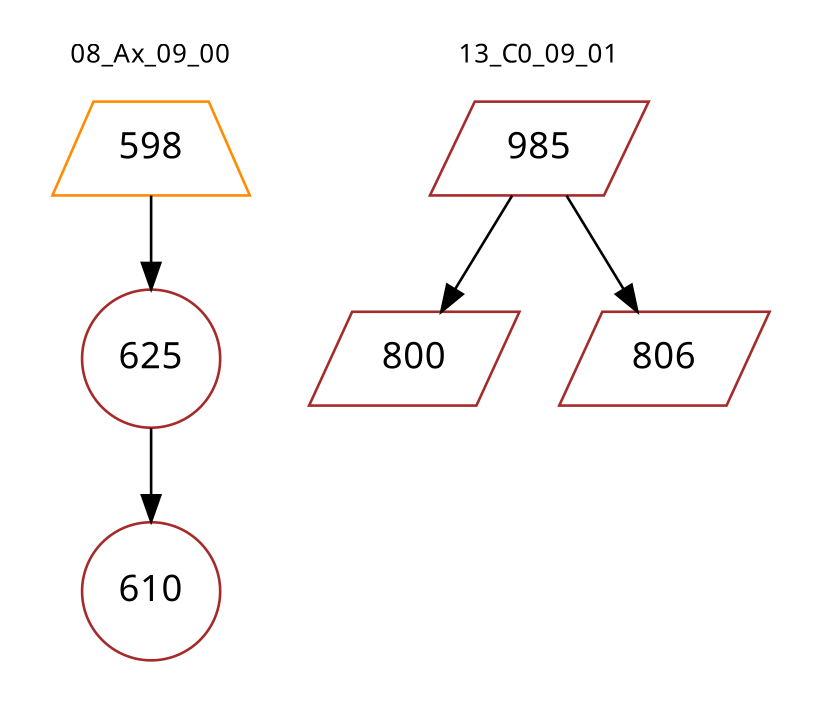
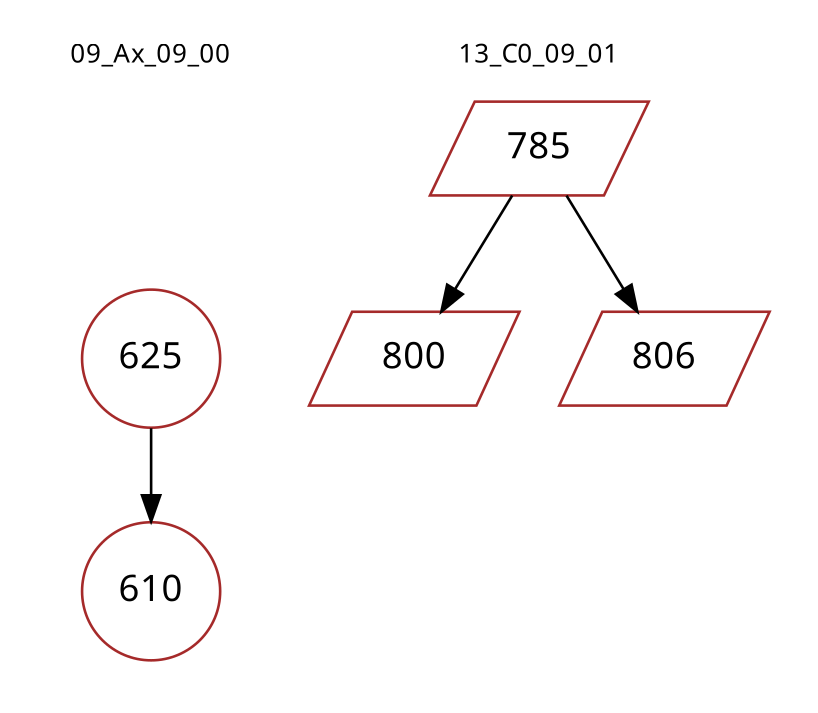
cluster "08_Ax_09_00": label "08_Ax_09_00" -> "09_Ax_09_00"
node "598": removed
node "985": label "985" -> "785"
